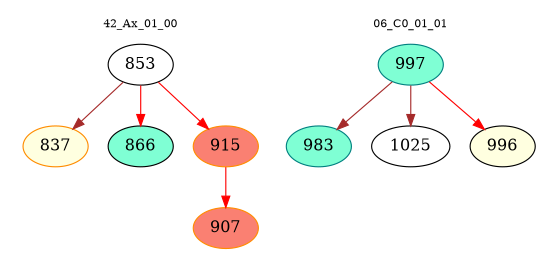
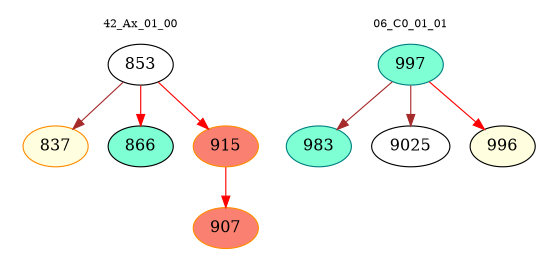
node "1025": label "1025" -> "9025"
